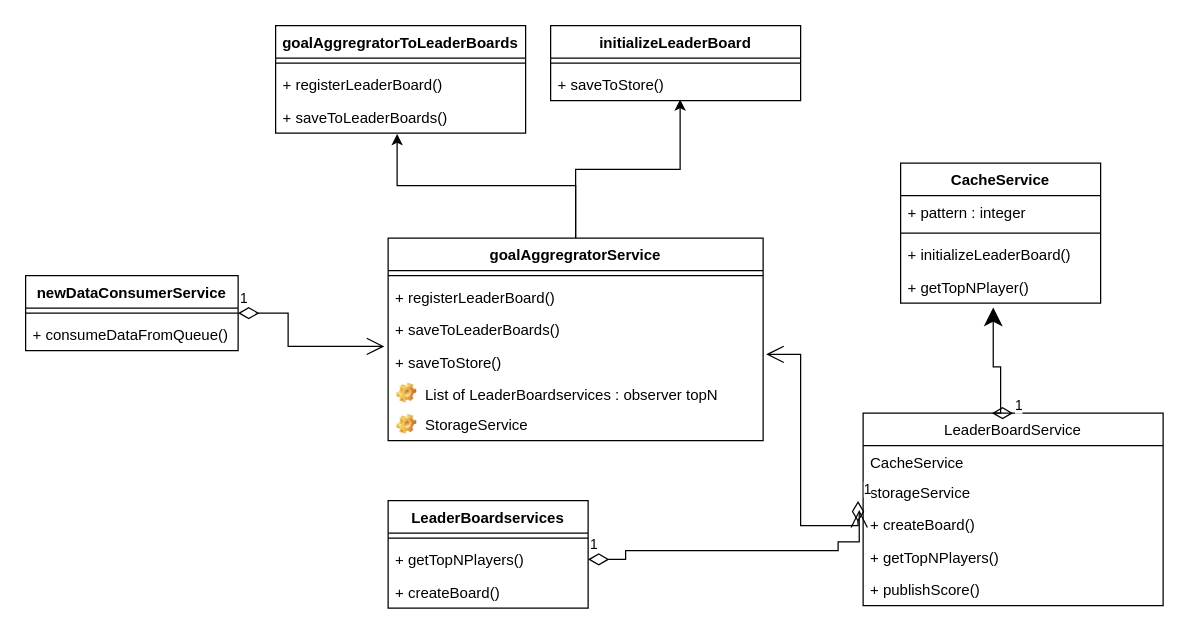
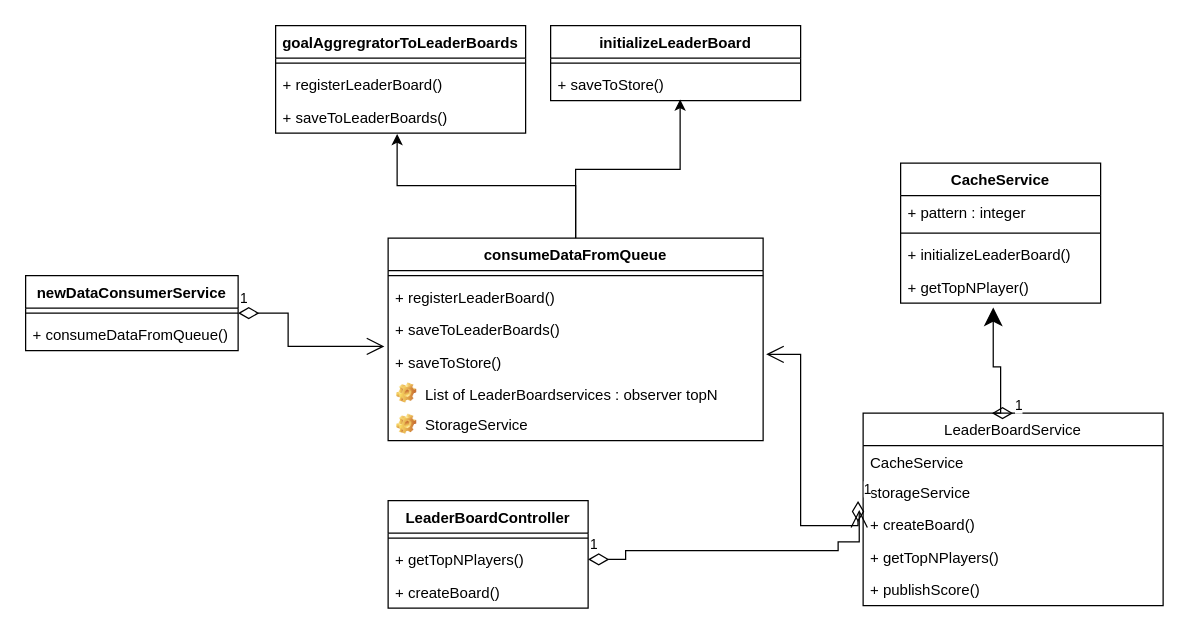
node "goalAggregratorService": label "goalAggregratorService" -> "consumeDataFromQueue"
node "LeaderBoardservices": label "LeaderBoardservices" -> "LeaderBoardController"
